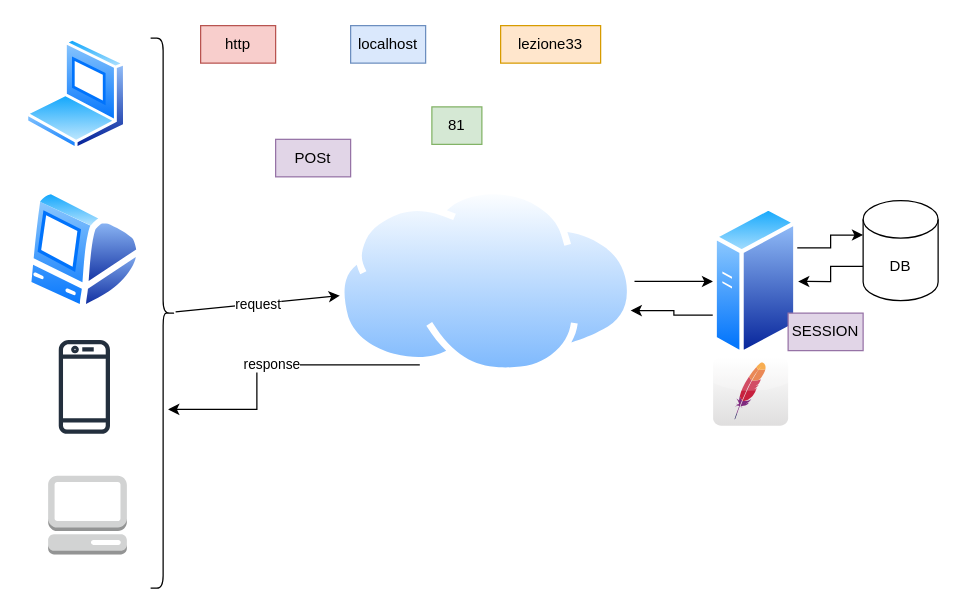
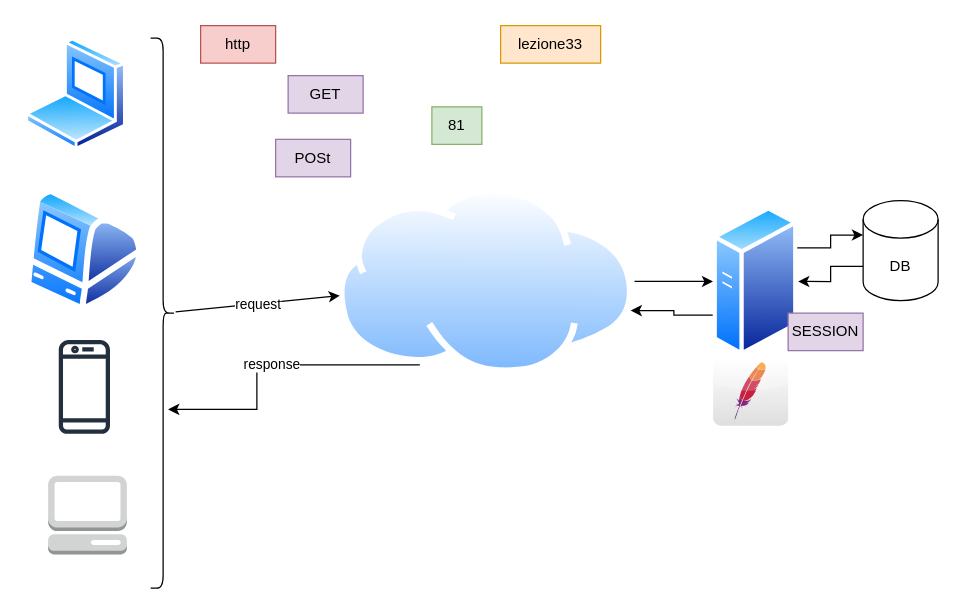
node "localhost": removed
node "GET": added
